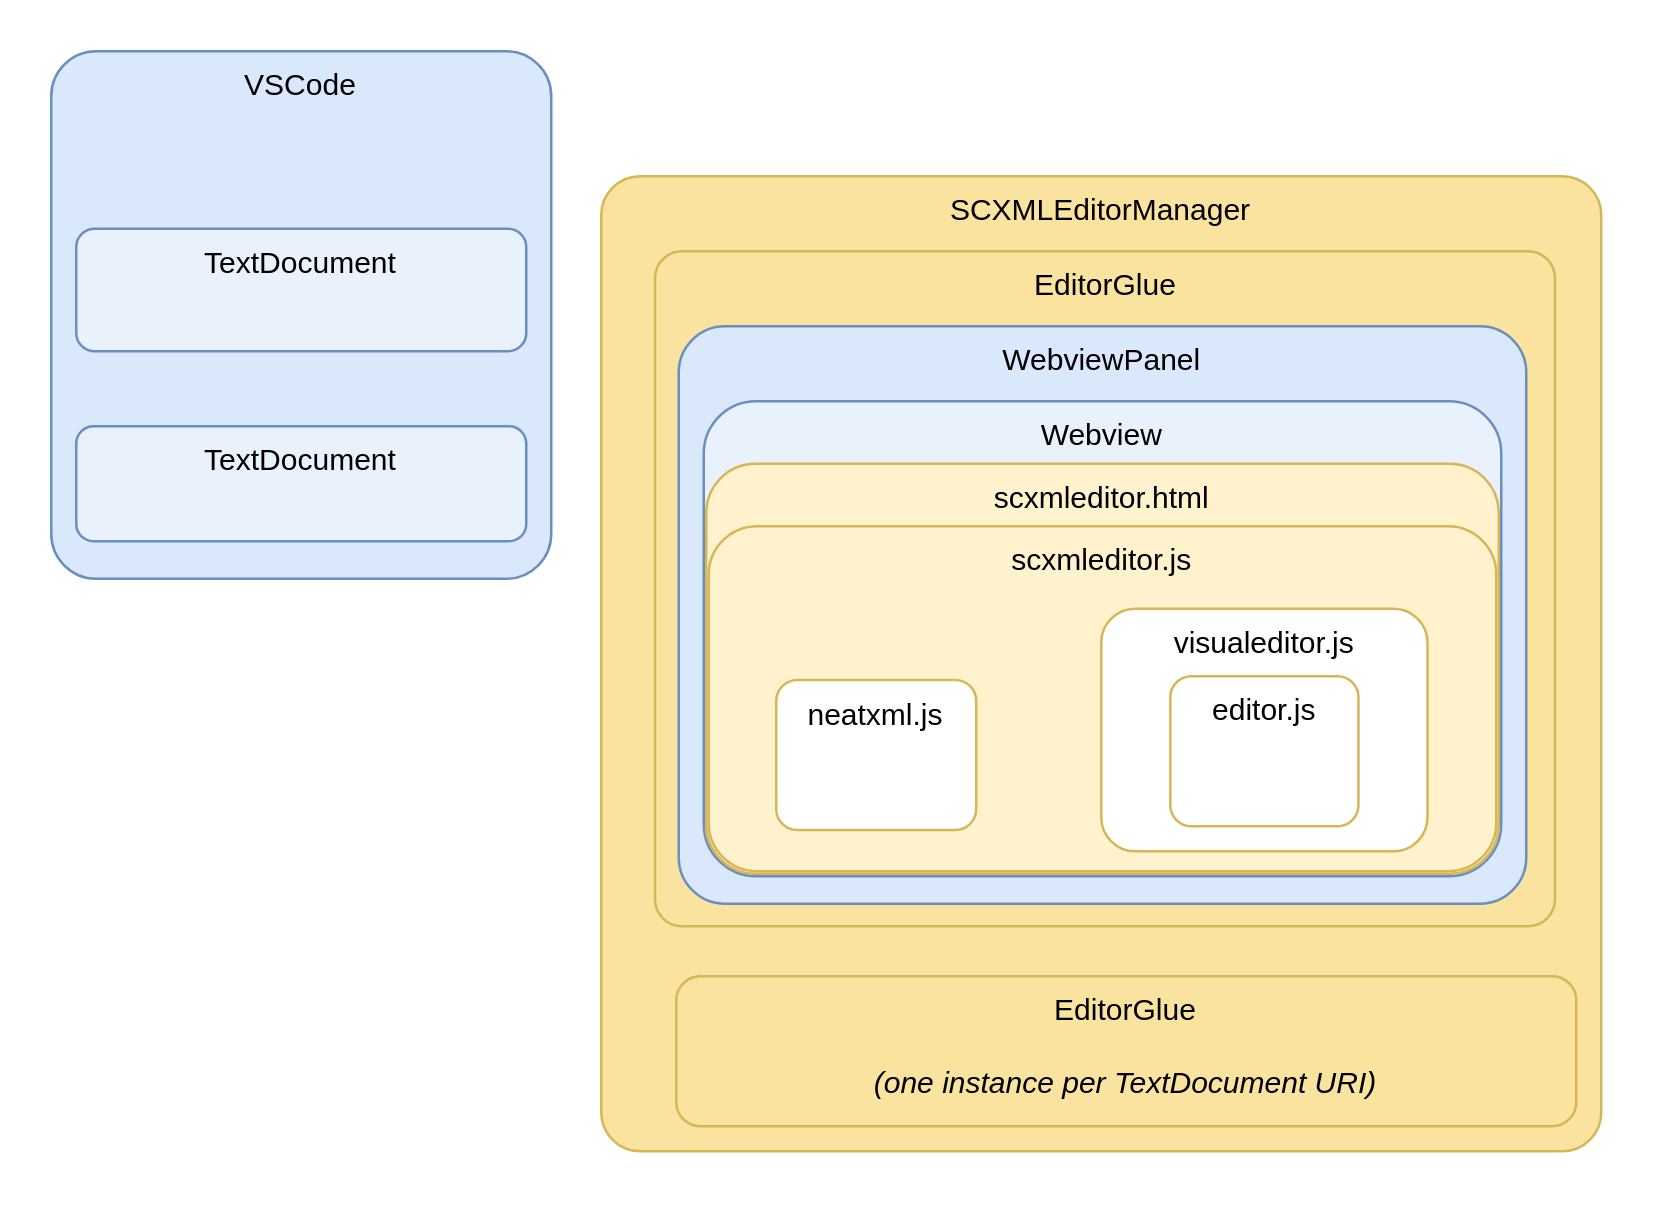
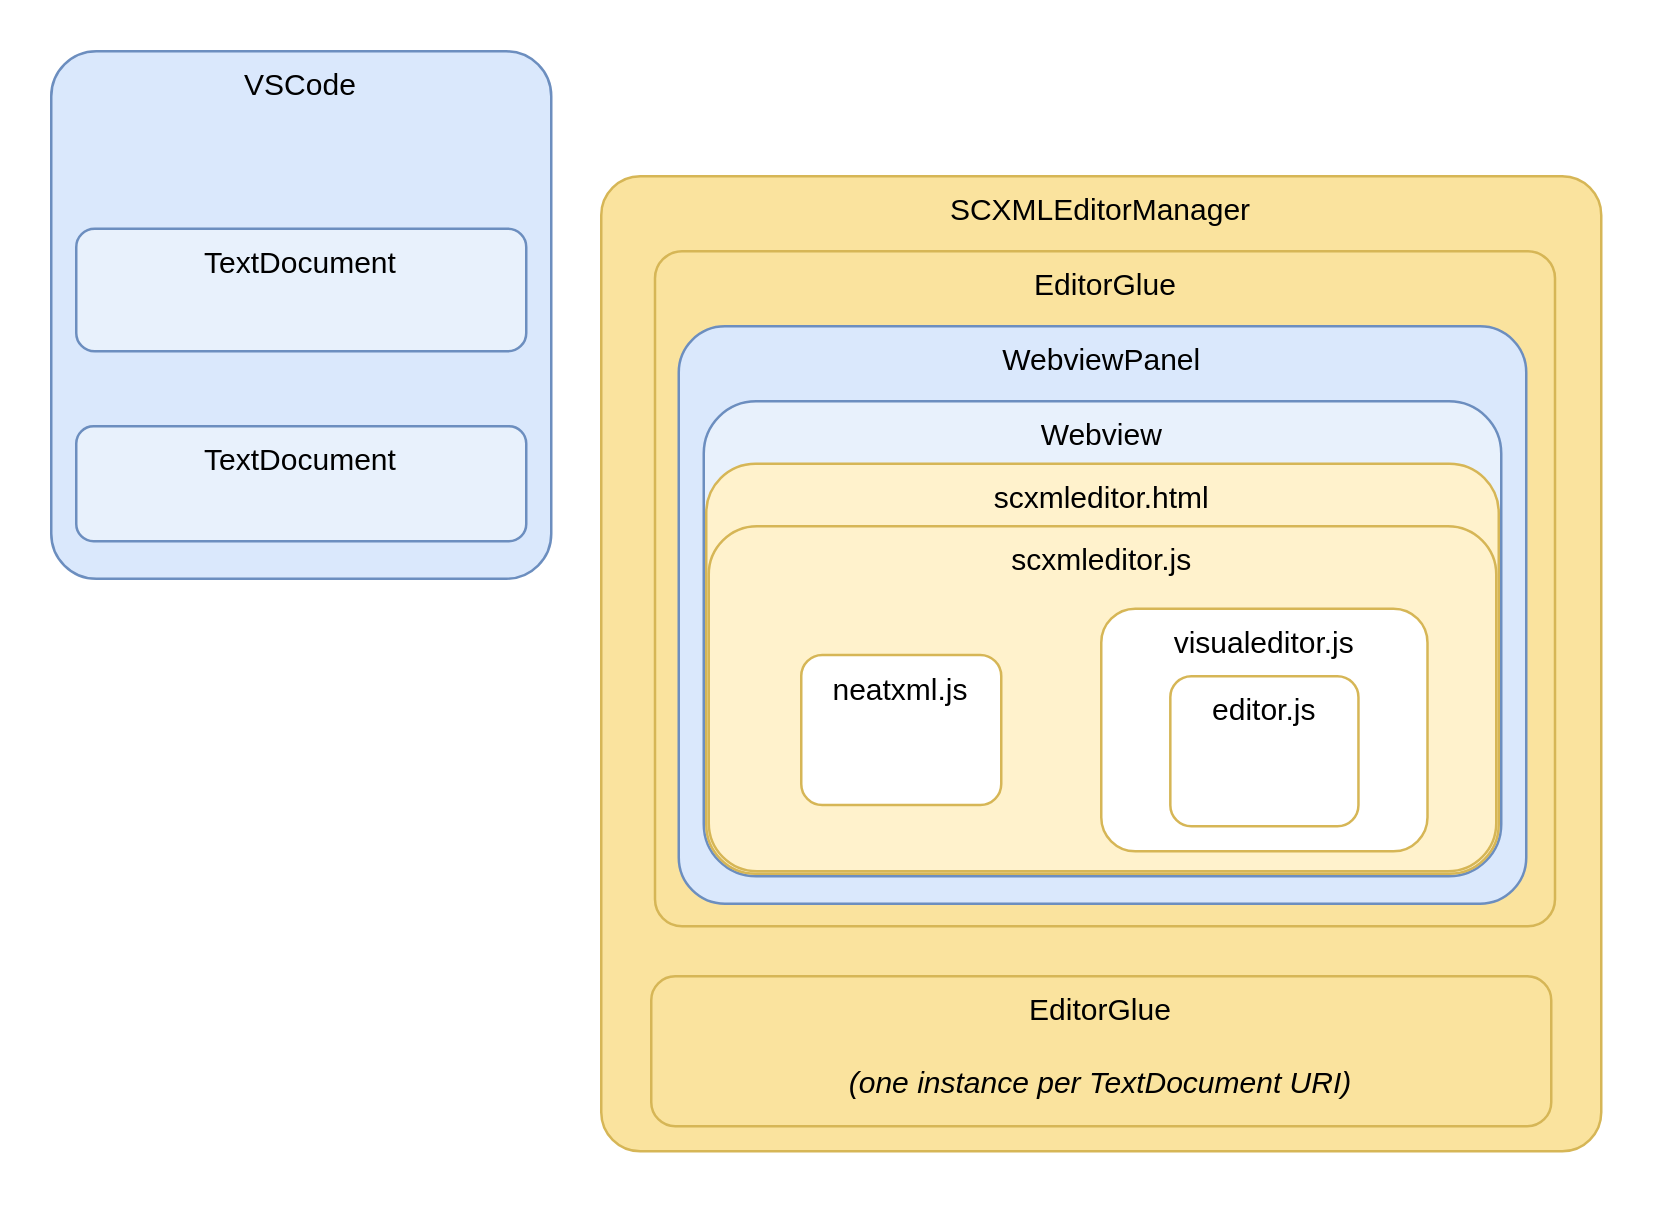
node "neatxml.js": moved (876, 755) -> (901, 730)
node "EditorGlue (one instance per TextDocument URI)": moved (1126, 1051) -> (1101, 1051)
